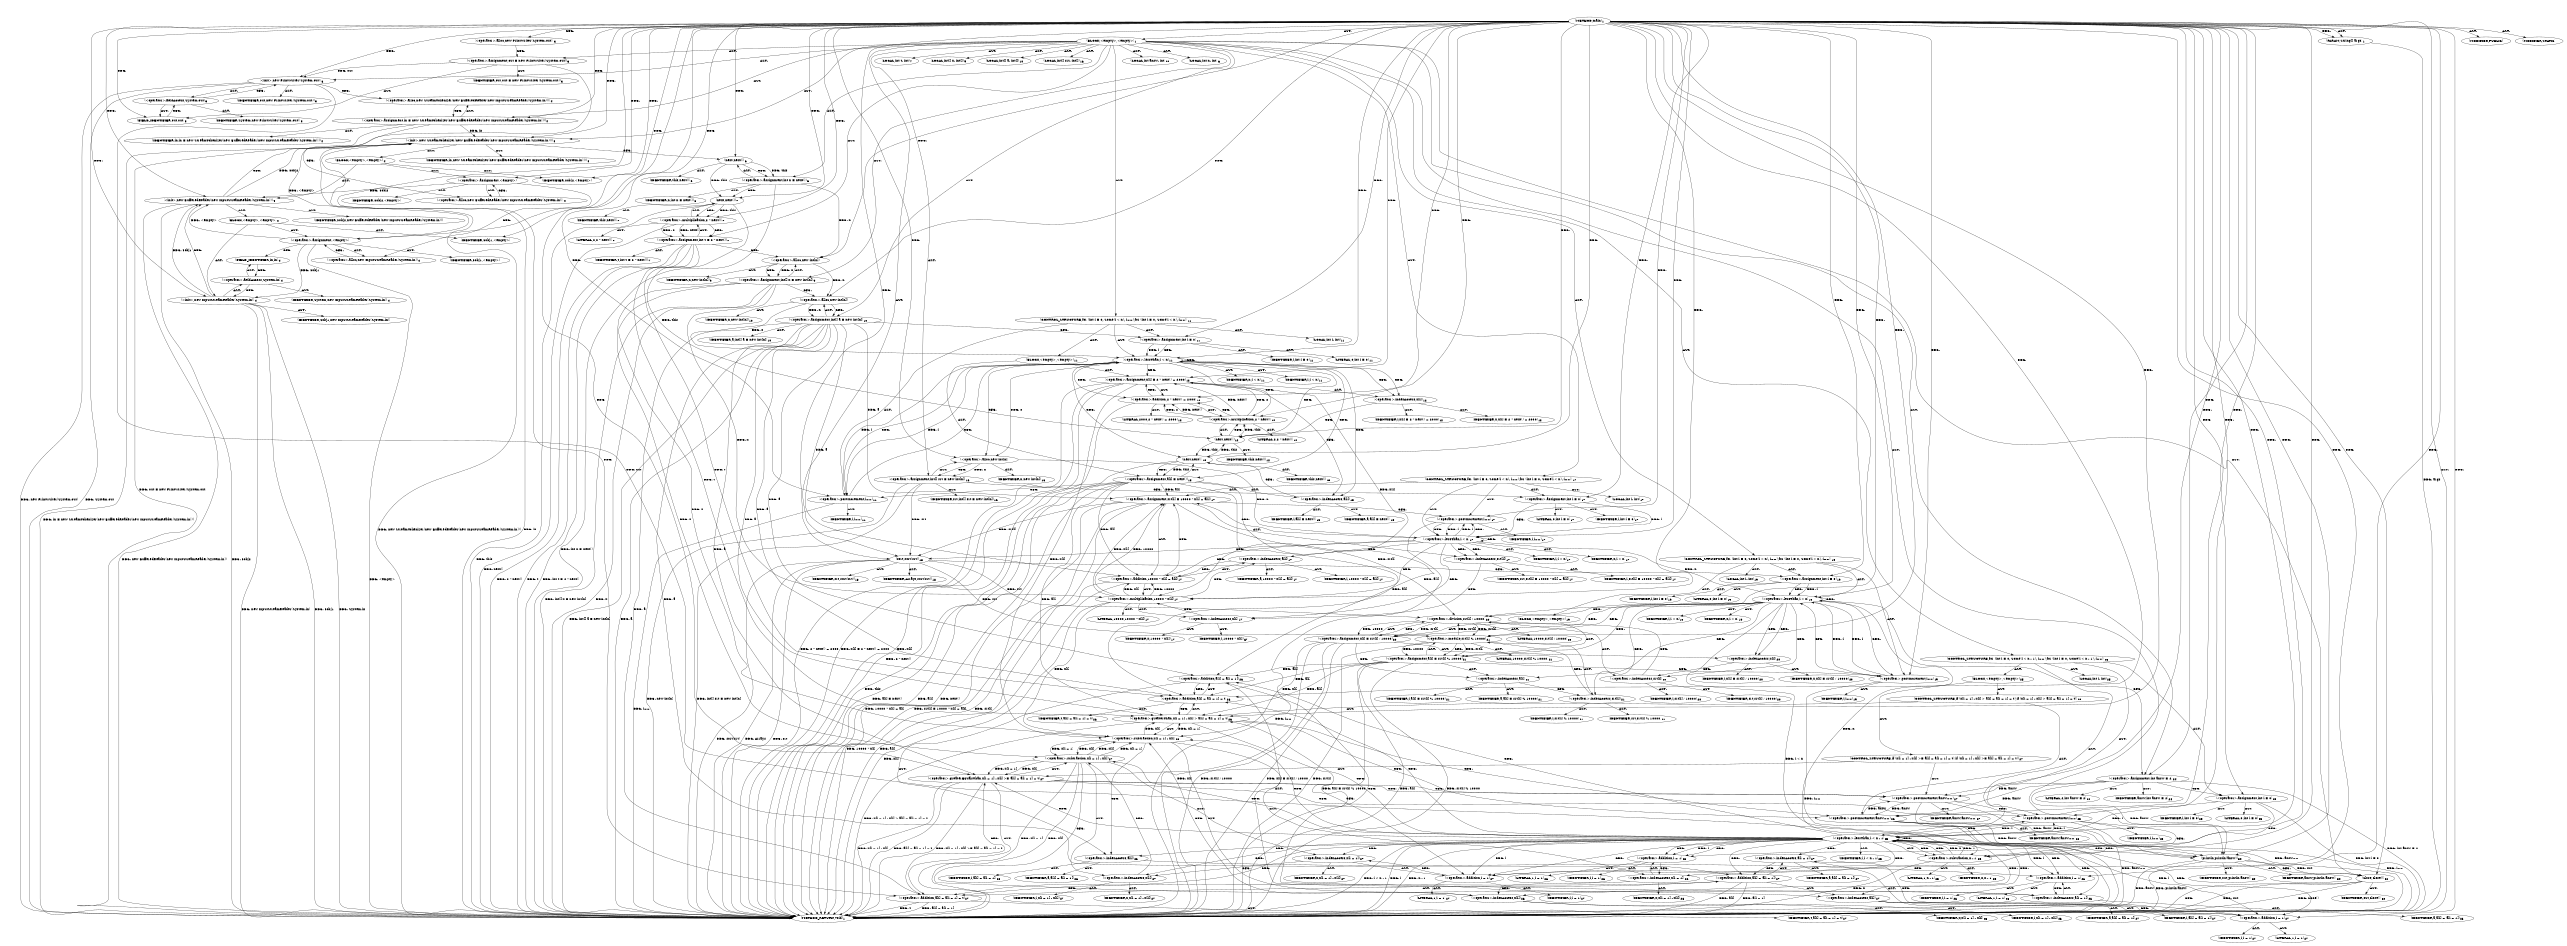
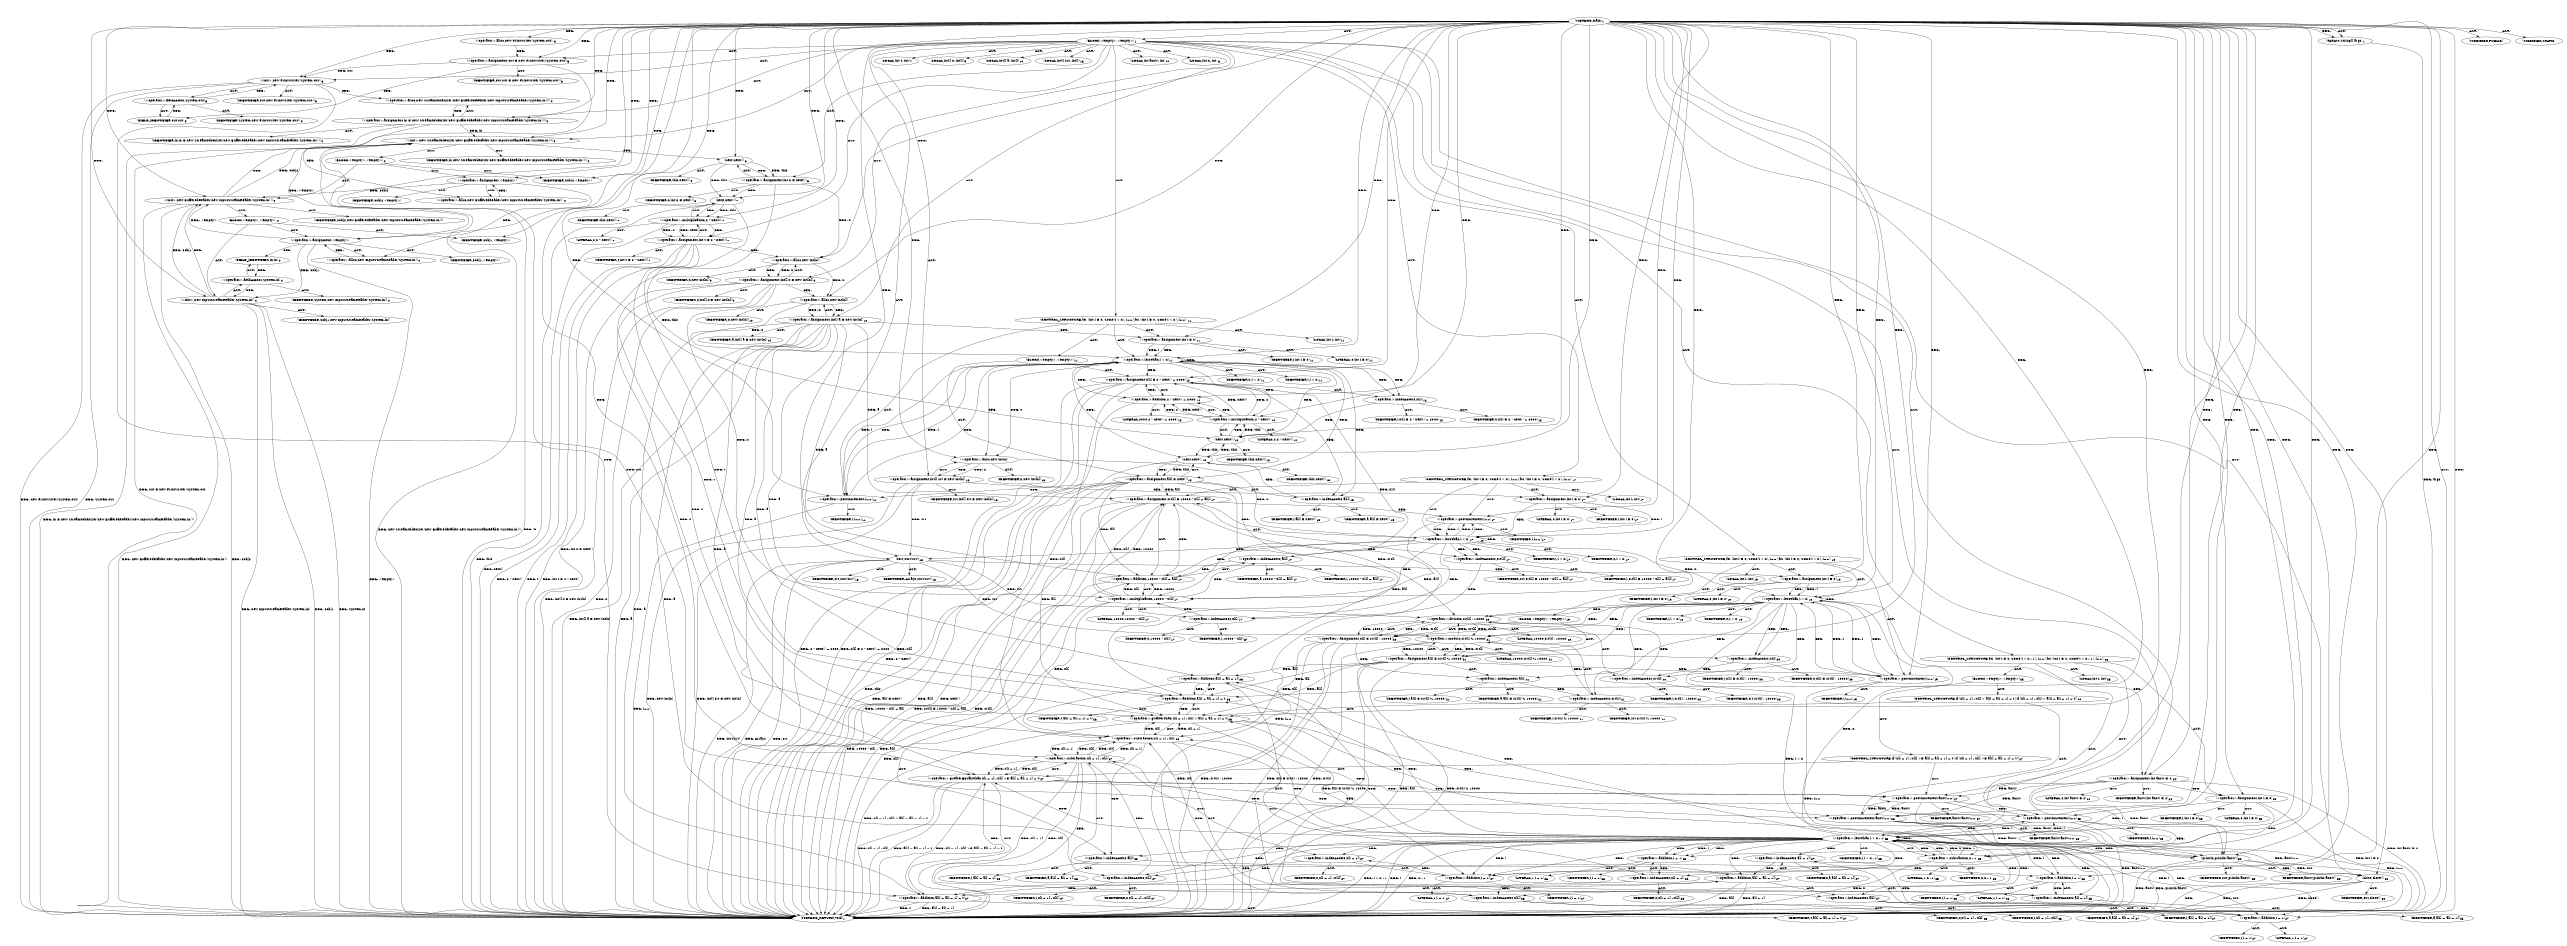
edge "(METHOD,main)" -> "(FIELD_IDENTIFIER,out,out)": now "(METHOD,main)" -> "(<operator>.assignment,out = new PrintWriter(System.out))"
edge "(<operator>.assignment,out = new PrintWriter(System.out))" -> "(FIELD_IDENTIFIER,out,out)": label "AST: " -> "CFG: "
node "(IDENTIFIER,x,int[] x = new int[n])": added
edge "(<operator>.assignment,srt[i] = 10000 * x[i] + a[i])" -> "(sort,sort(srt))": removed, label "DDG: srt[i]"
